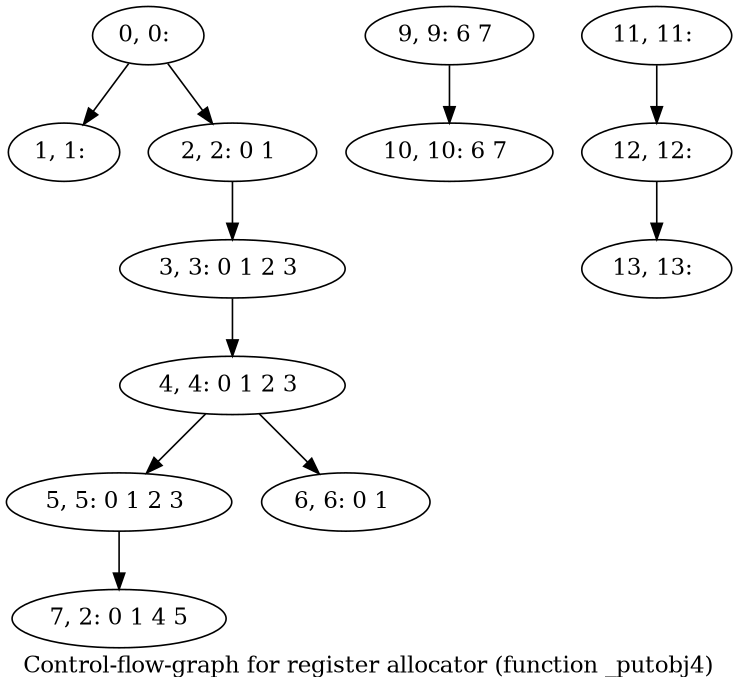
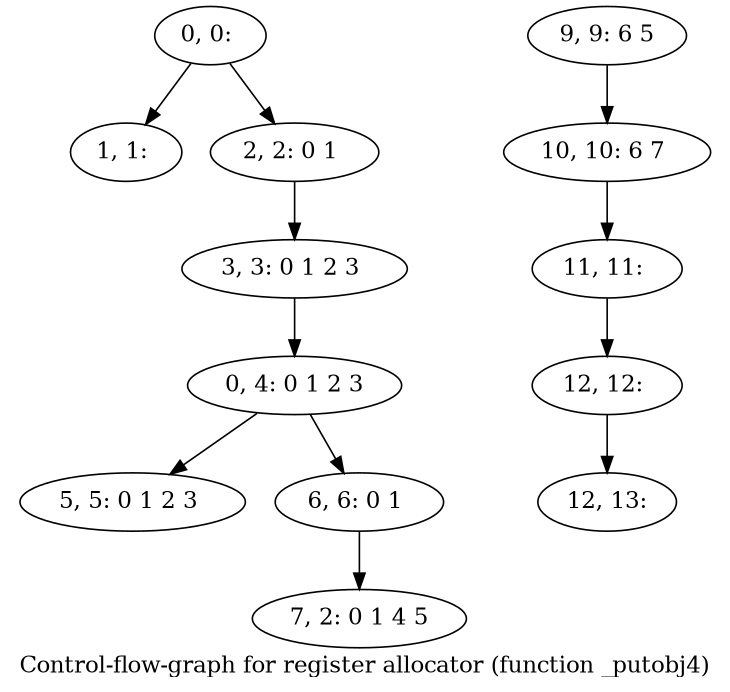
node "9, 9: 6 7": label "9, 9: 6 7" -> "9, 9: 6 5"
edge "10, 10: 6 7" -> "11, 11:": added
node "13, 13:": label "13, 13:" -> "12, 13:"
node "4, 4: 0 1 2 3": label "4, 4: 0 1 2 3" -> "0, 4: 0 1 2 3"
edge "5, 5: 0 1 2 3" -> "7, 2: 0 1 4 5": now "6, 6: 0 1" -> "7, 2: 0 1 4 5"
